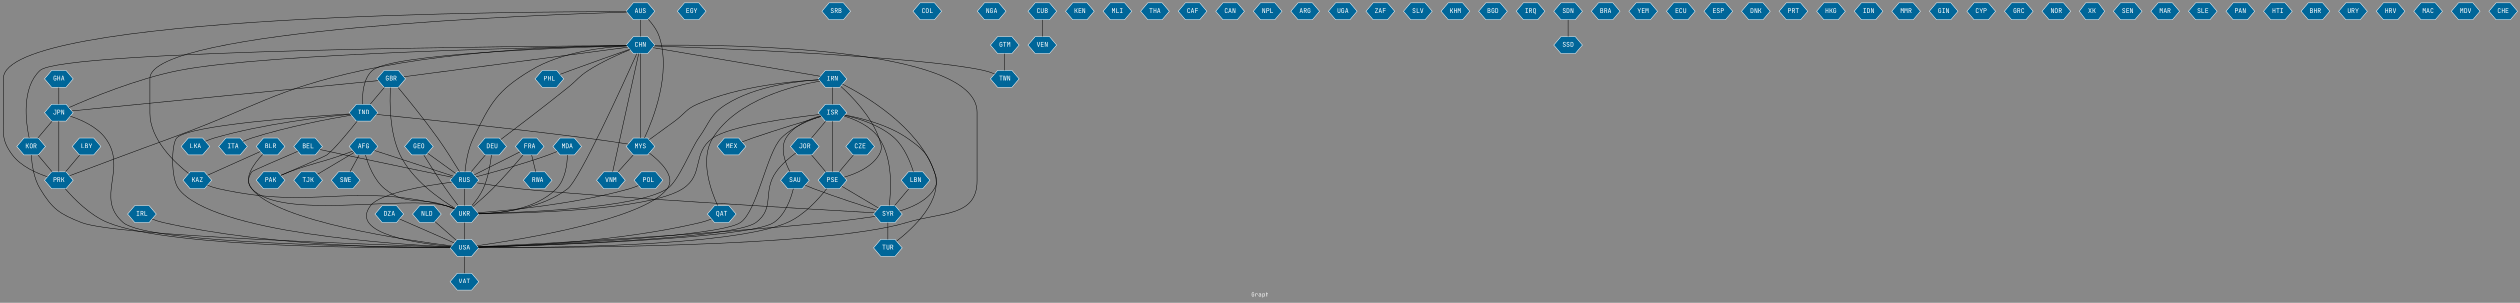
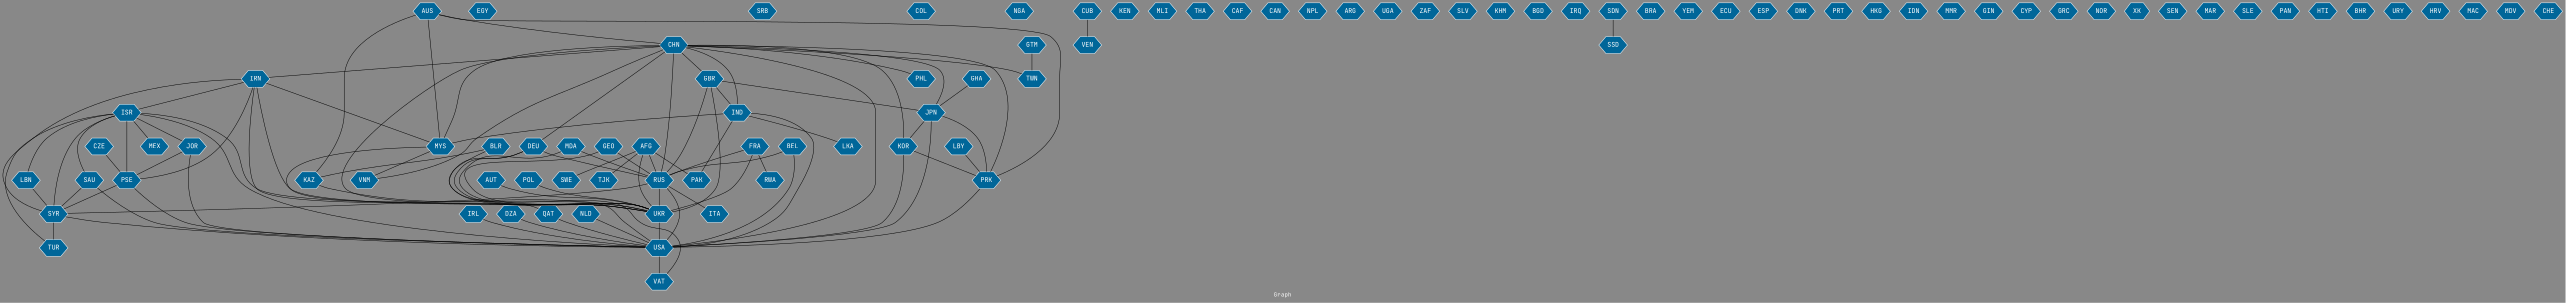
edge "IND" -- "ITA": now "RUS" -- "ITA"
node "AUT": added
edge "DEU" -- "VAT": added
